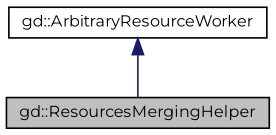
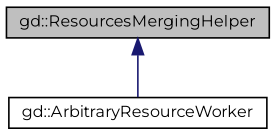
edge "gd::ResourcesMergingHelper" -> "gd::ArbitraryResourceWorker": reversed
